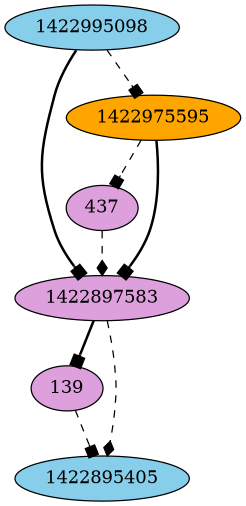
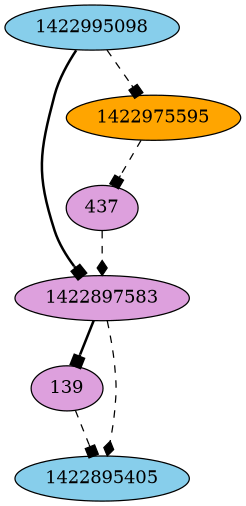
edge "1422975595" -> "1422897583": removed
